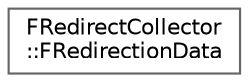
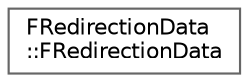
node "FRedirectCollector ::FRedirectionData": label "FRedirectCollector ::FRedirectionData" -> "FRedirectionData ::FRedirectionData"
